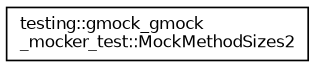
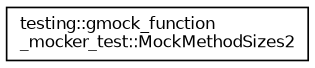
node "testing::gmock_gmock _mocker_test::MockMethodSizes2": label "testing::gmock_gmock _mocker_test::MockMethodSizes2" -> "testing::gmock_function _mocker_test::MockMethodSizes2"
